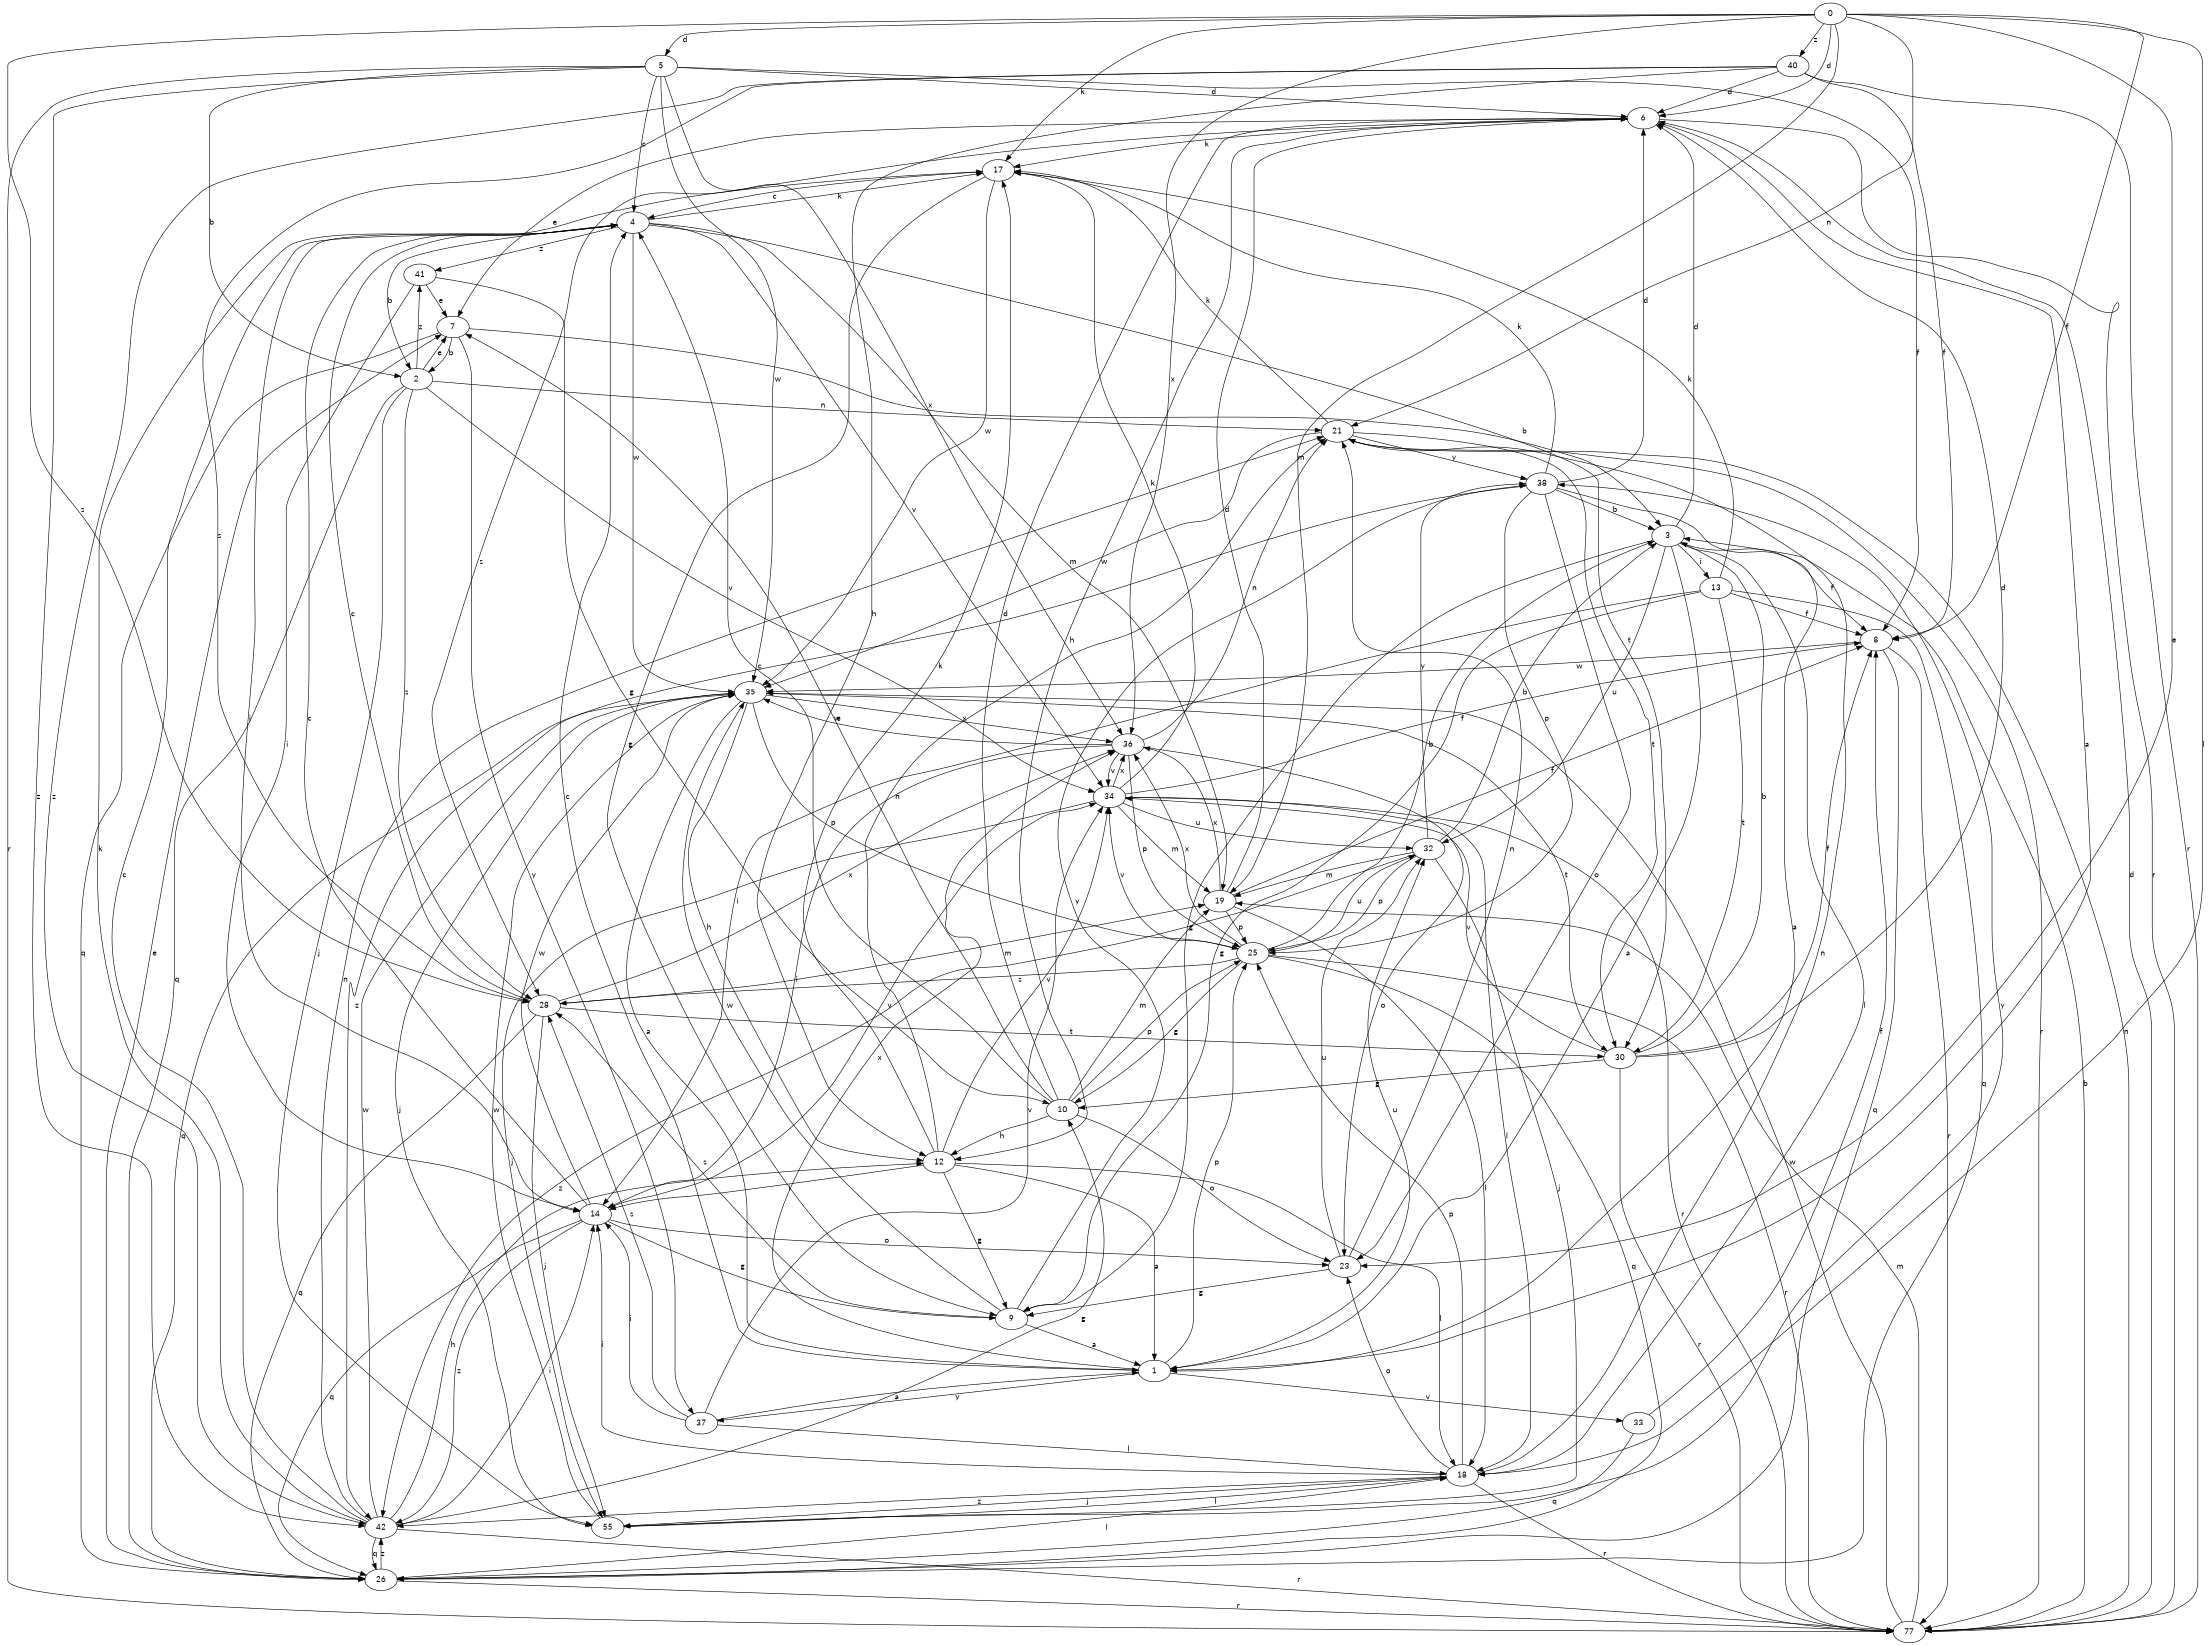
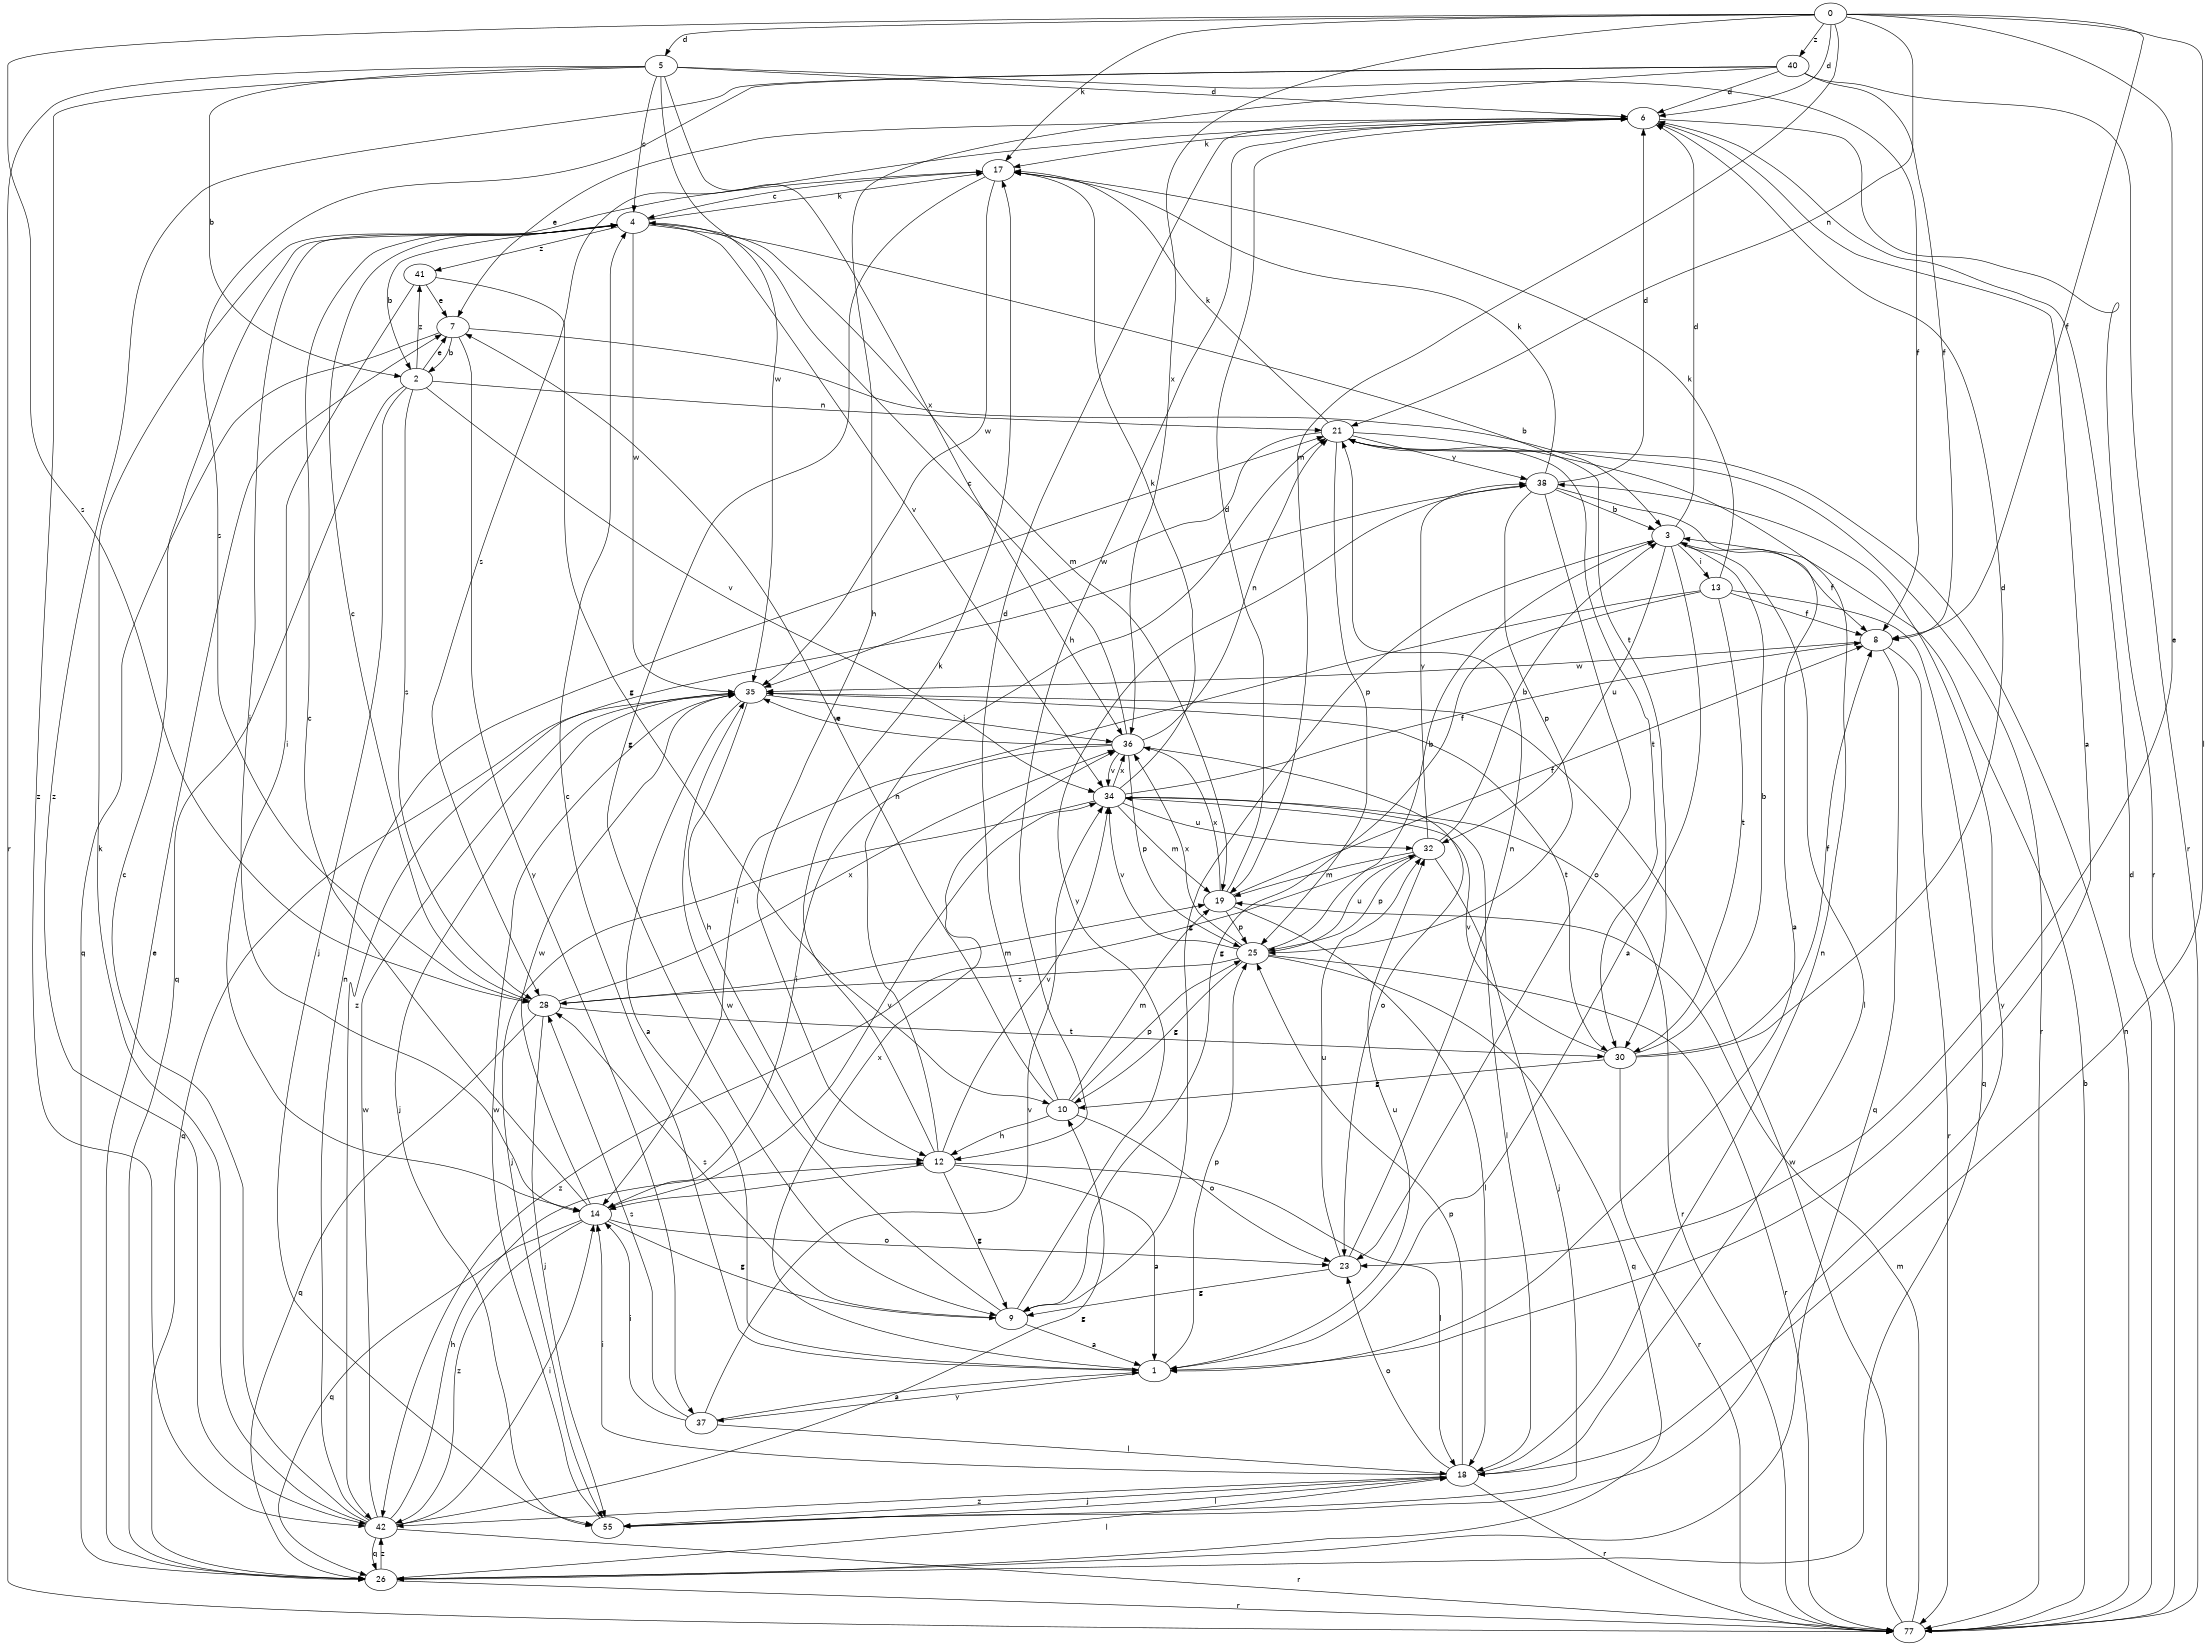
edge "35" -> "36": label "x" -> "j"
edge "10" -> "4": now "36" -> "4"
edge "35" -> "25": now "21" -> "25"
node "33": removed
